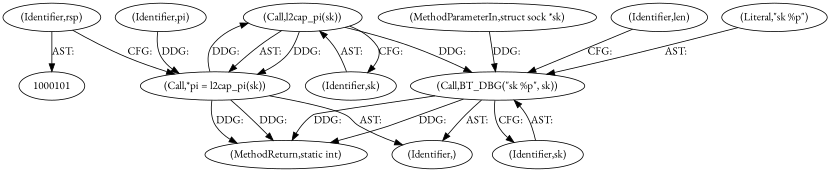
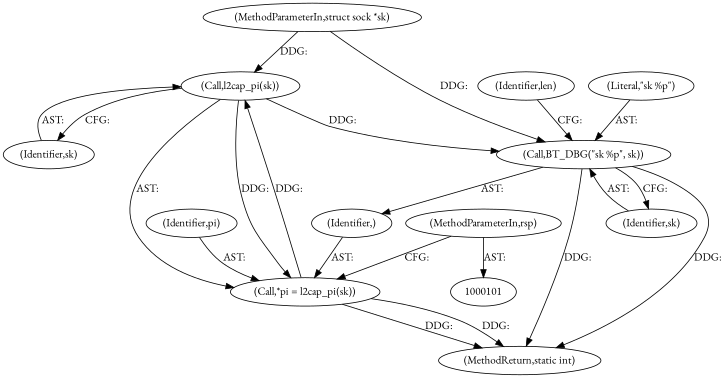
node "(Identifier,rsp)": label "(Identifier,rsp)" -> "(MethodParameterIn,rsp)"
edge "(MethodParameterIn,struct sock *sk)" -> "(Call,l2cap_pi(sk))": added, label "DDG:"
edge "(Identifier,pi)" -> "(Call,*pi = l2cap_pi(sk))": label "DDG: " -> "AST: "
edge "(Call,*pi = l2cap_pi(sk))" -> "(Identifier,)": reversed
